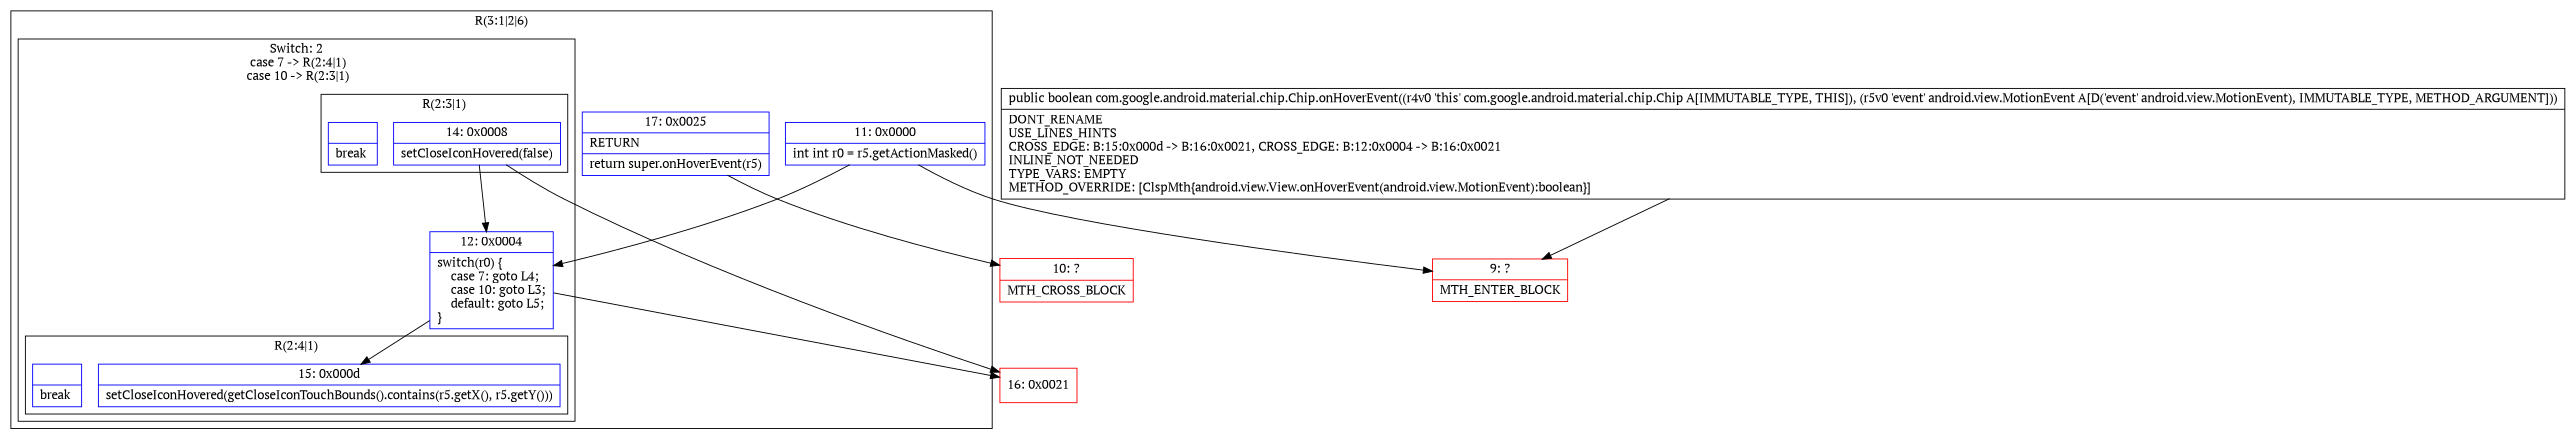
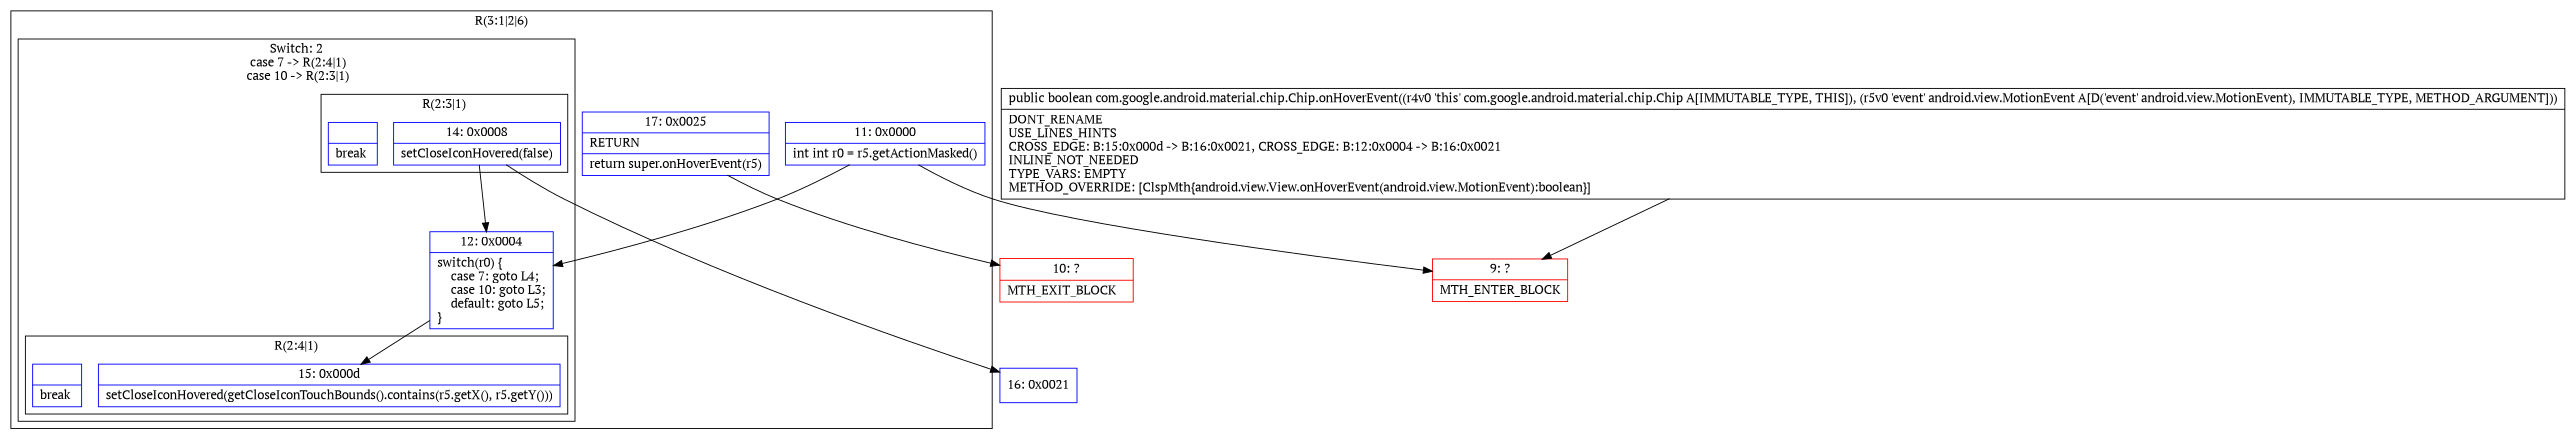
node "10: ?": text "MTH_CROSS_BLOCK" -> "MTH_EXIT_BLOCK"
edge "12: 0x0004" -> "16: 0x0021": removed
node "16: 0x0021": color red -> blue
